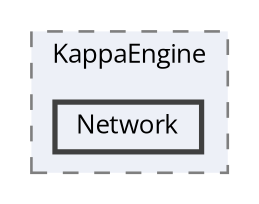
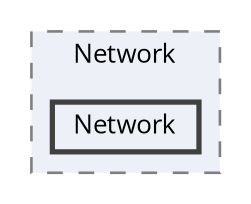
cluster "KappaEngine": label "KappaEngine" -> "Network"
